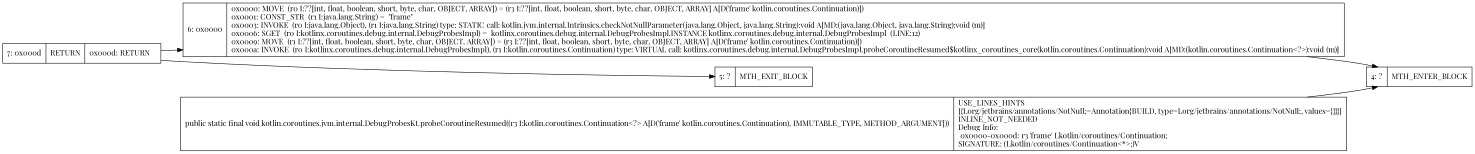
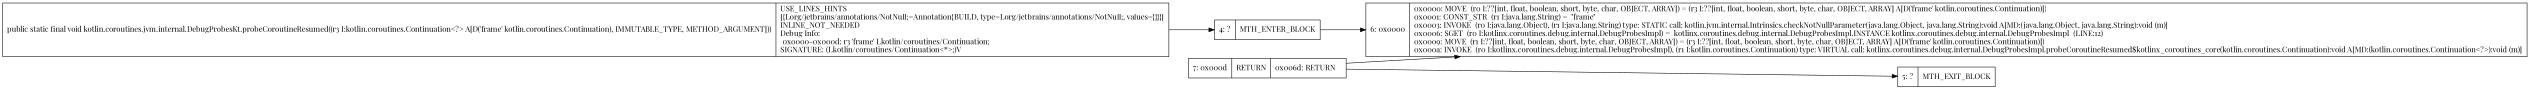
node "7: 0x000d": text "0x000d: RETURN" -> "0x006d: RETURN"
edge "6: 0x0000" -> "4: ?": reversed
